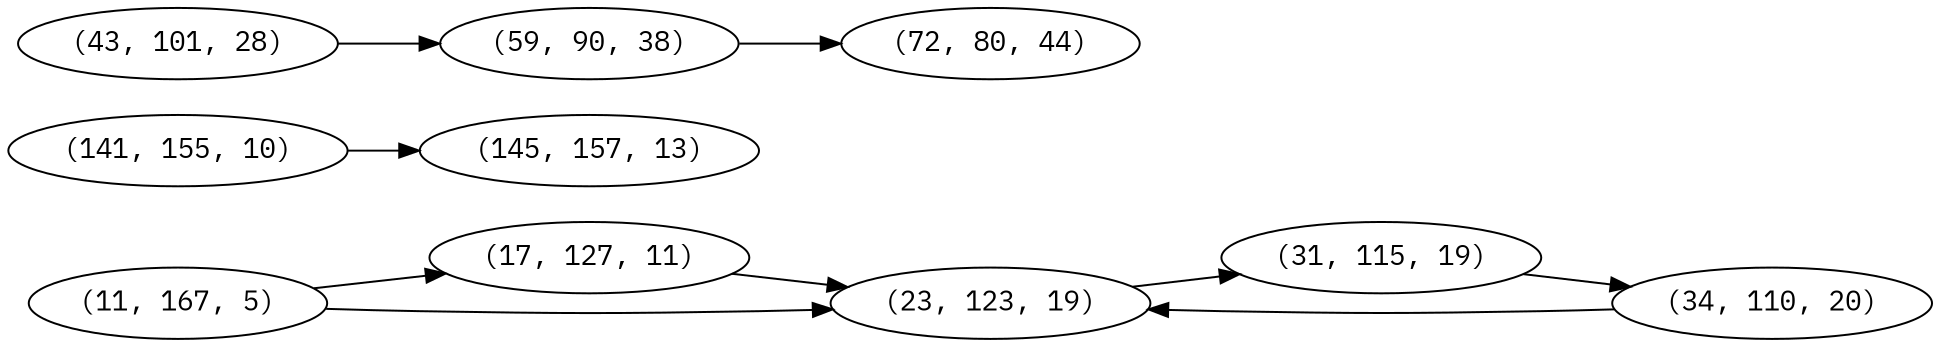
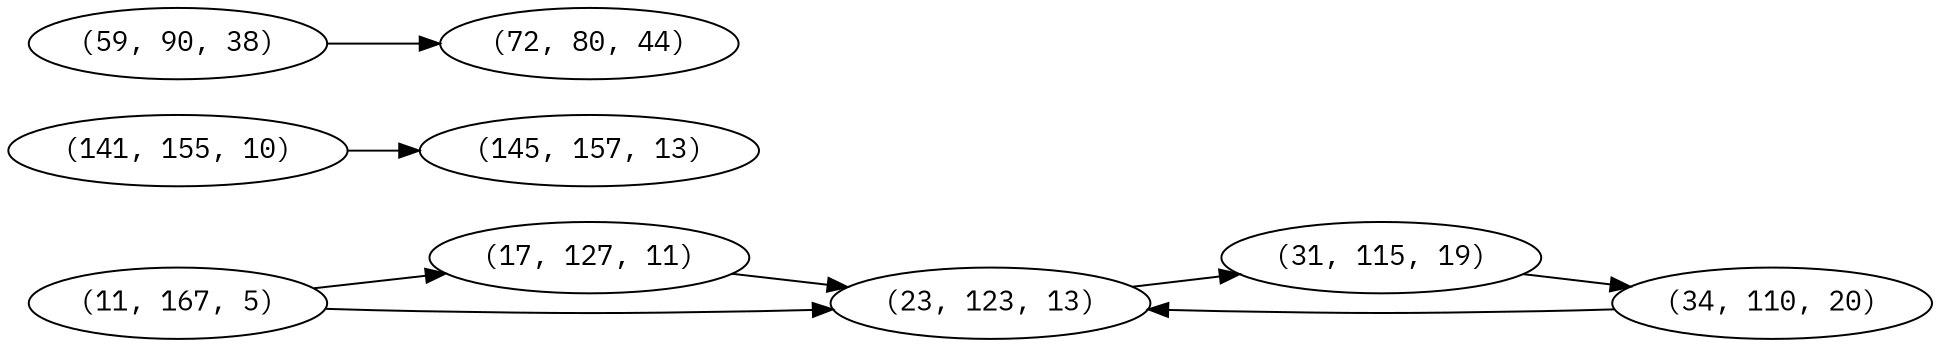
node "(43, 101, 28)": removed
node "(23, 123, 19)": label "(23, 123, 19)" -> "(23, 123, 13)"
